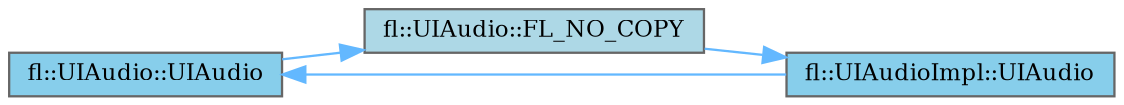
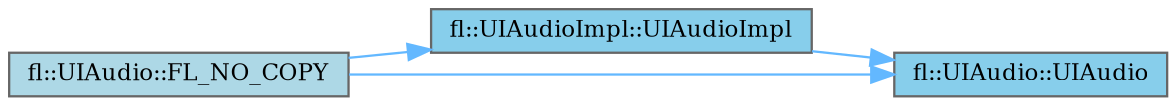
edge "fl::UIAudio::UIAudio" -> "fl::UIAudio::FL_NO_COPY": reversed
node "fl::UIAudioImpl::UIAudio": label "fl::UIAudioImpl::UIAudio" -> "fl::UIAudioImpl::UIAudioImpl"
